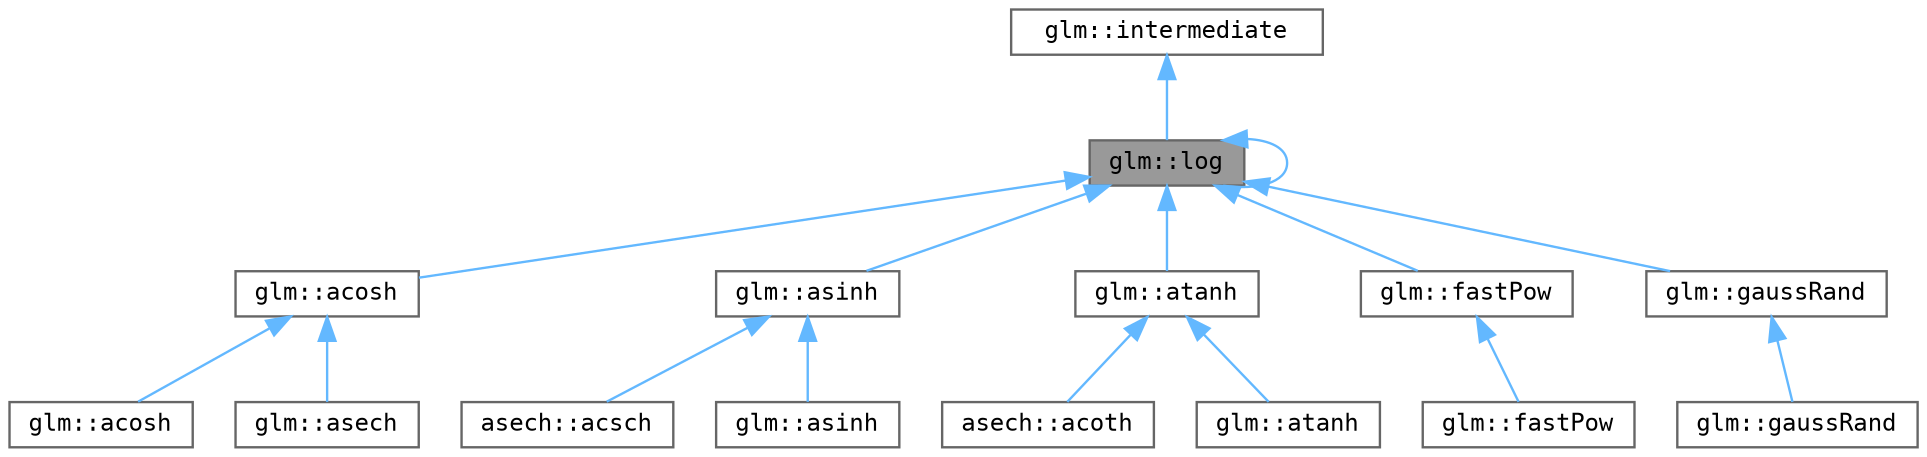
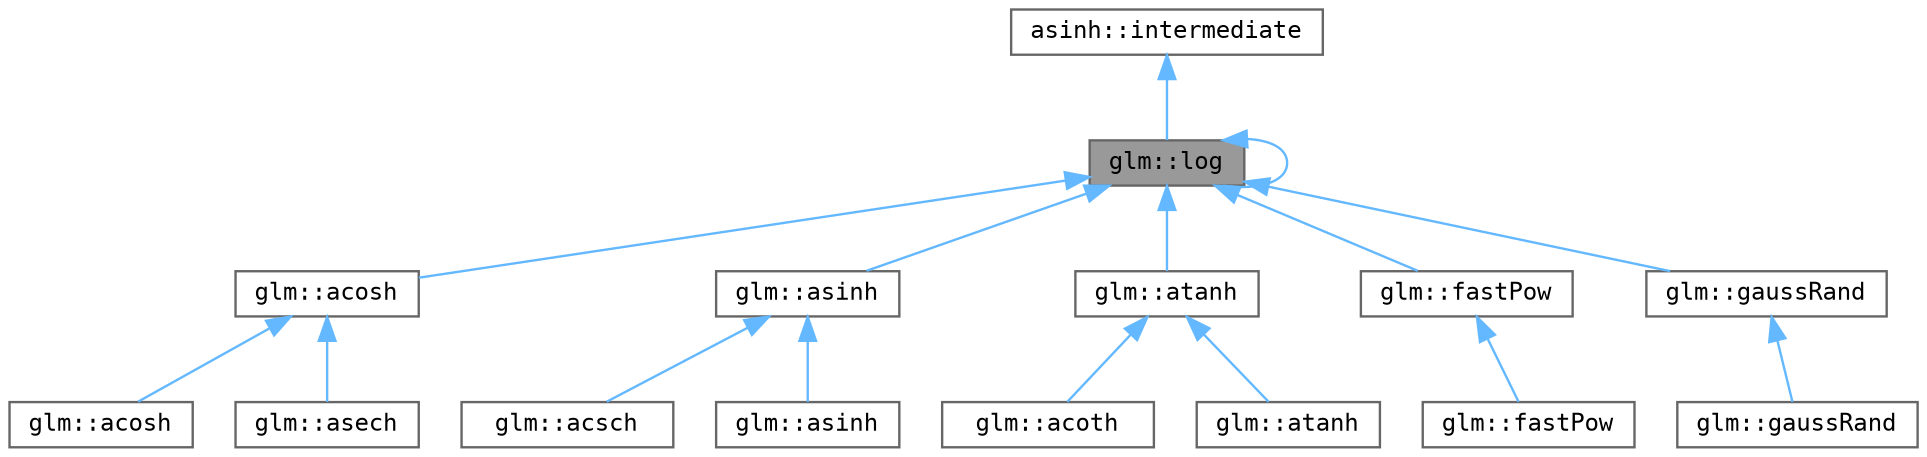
node "glm::intermediate": label "glm::intermediate" -> "asinh::intermediate"
node "asech::acsch": label "asech::acsch" -> "glm::acsch"
node "asech::acoth": label "asech::acoth" -> "glm::acoth"
